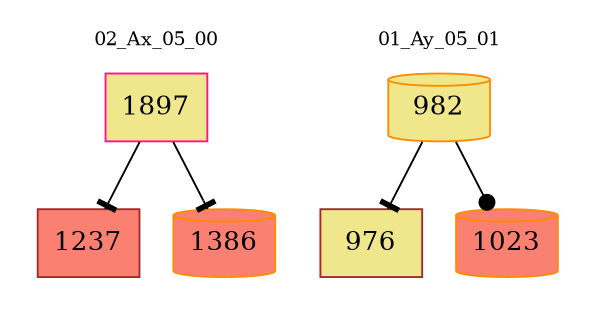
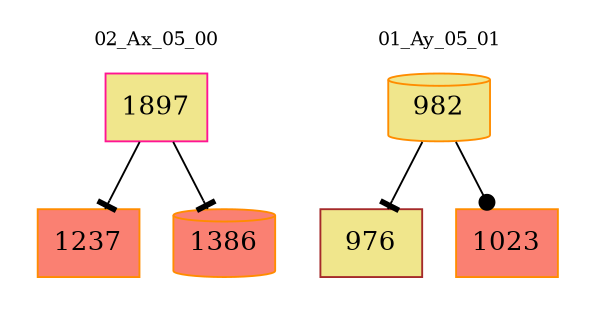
node "1237": color brown -> darkorange
node "1023": shape cylinder -> box
